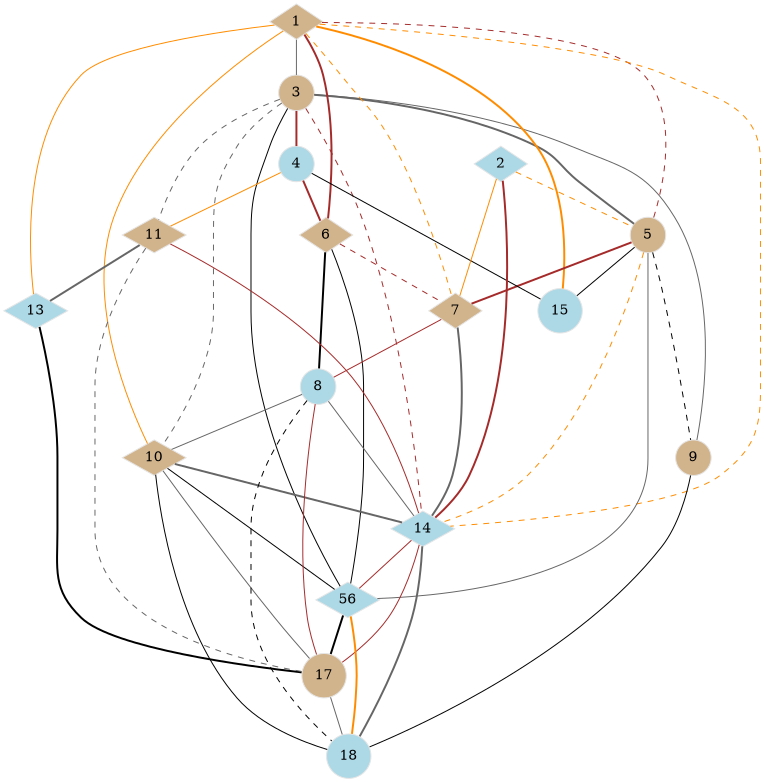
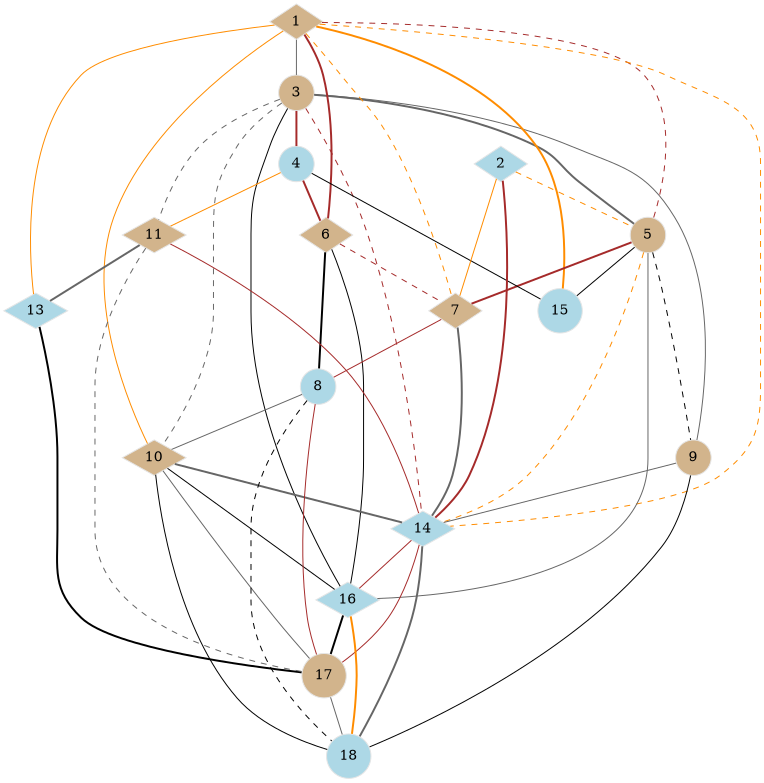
edge "8" -- "14": now "9" -- "14"
node "56": label "56" -> "16"
